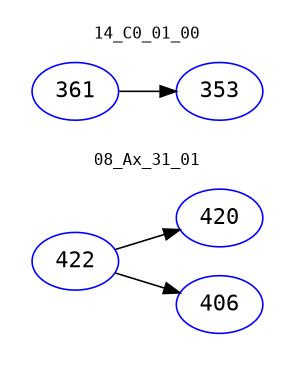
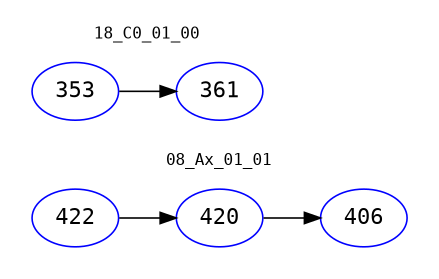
cluster "14_C0_01_00": label "14_C0_01_00" -> "18_C0_01_00"
edge "361" -> "353": reversed
cluster "08_Ax_31_01": label "08_Ax_31_01" -> "08_Ax_01_01"
edge "422" -> "406": now "420" -> "406"
